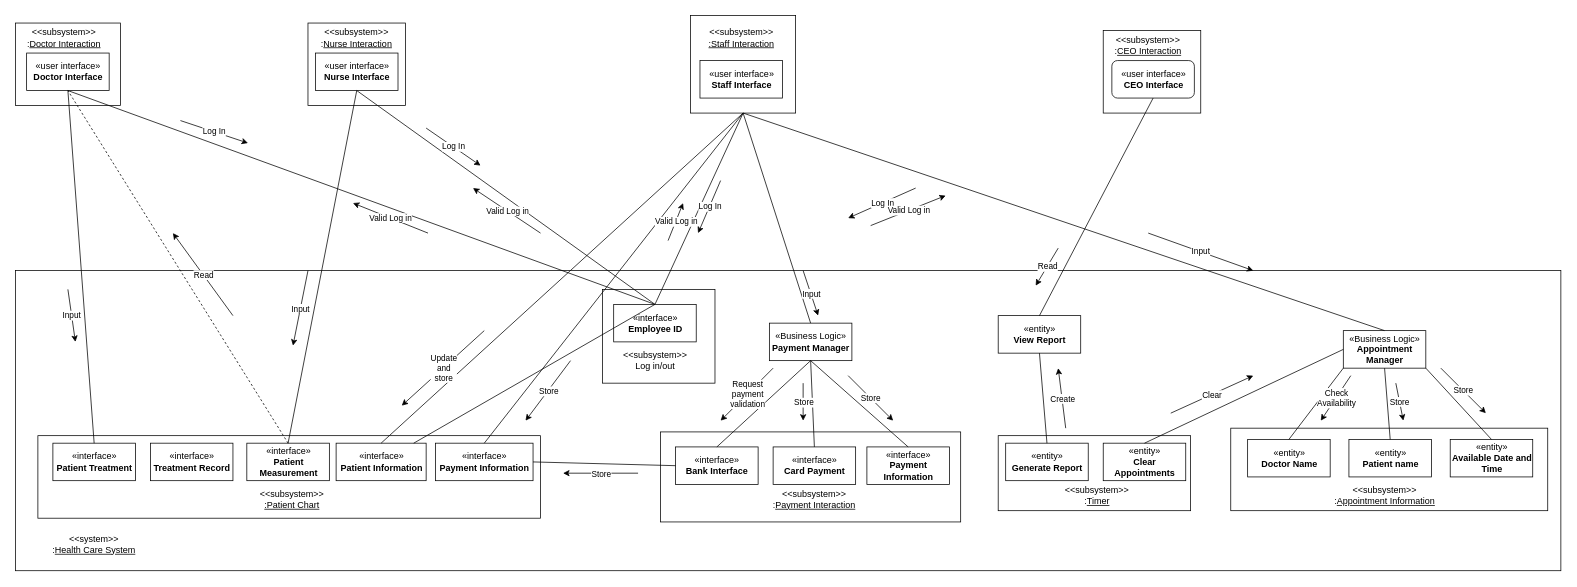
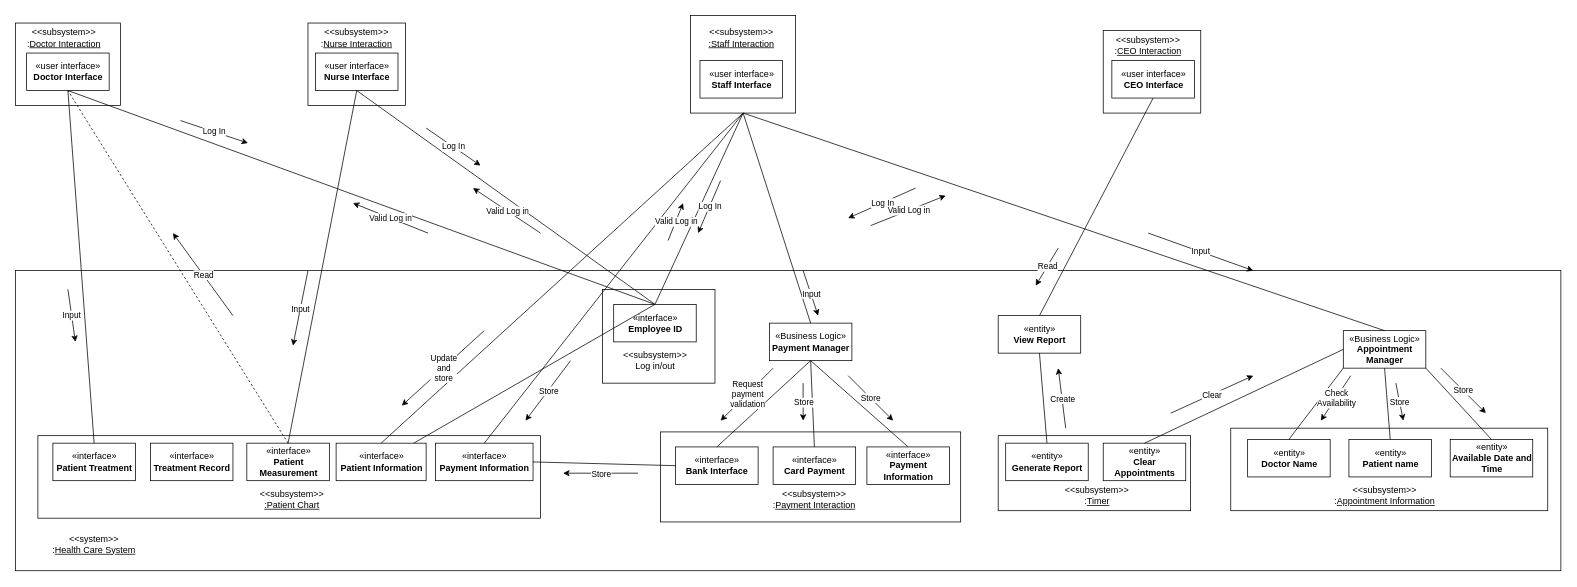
node "«user interface» CEO Interface": shape rounded rectangle -> rectangle
